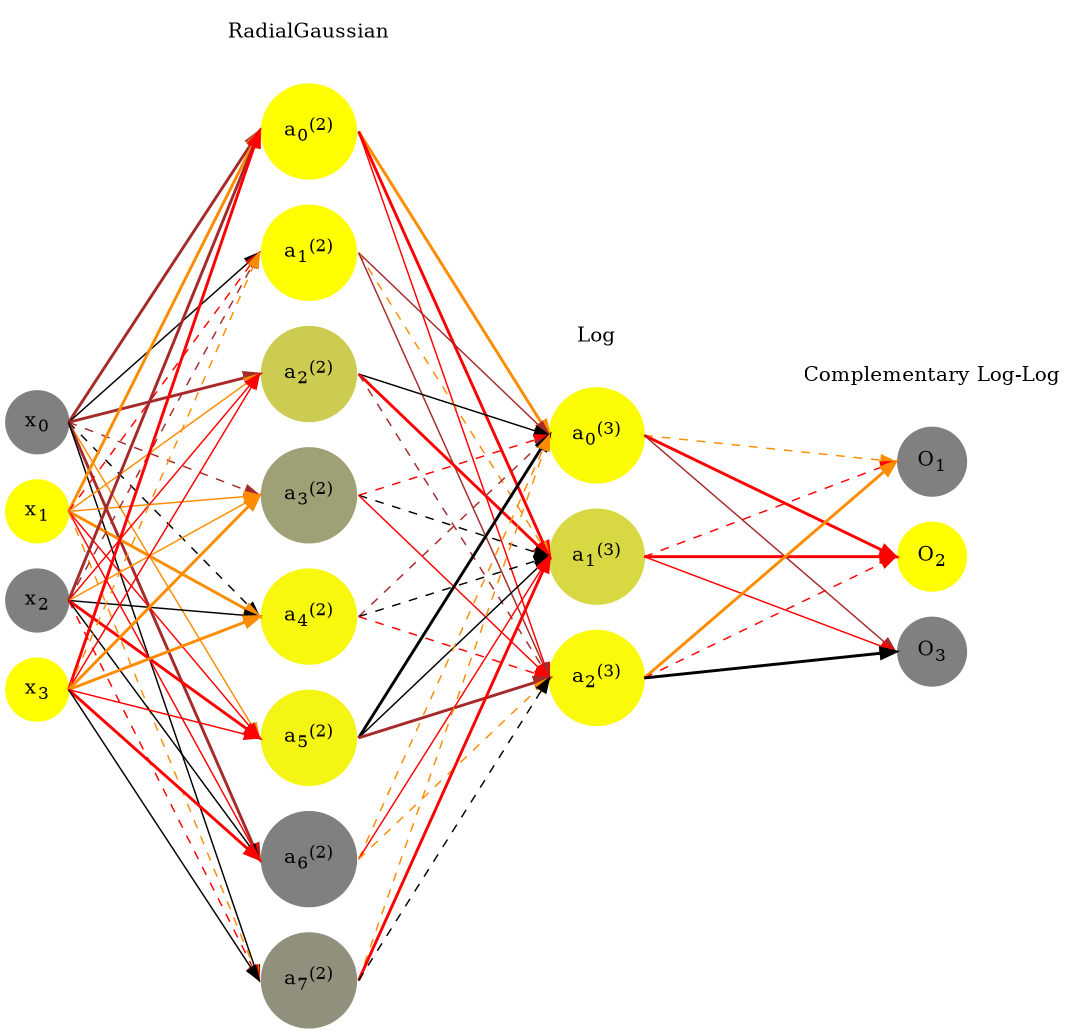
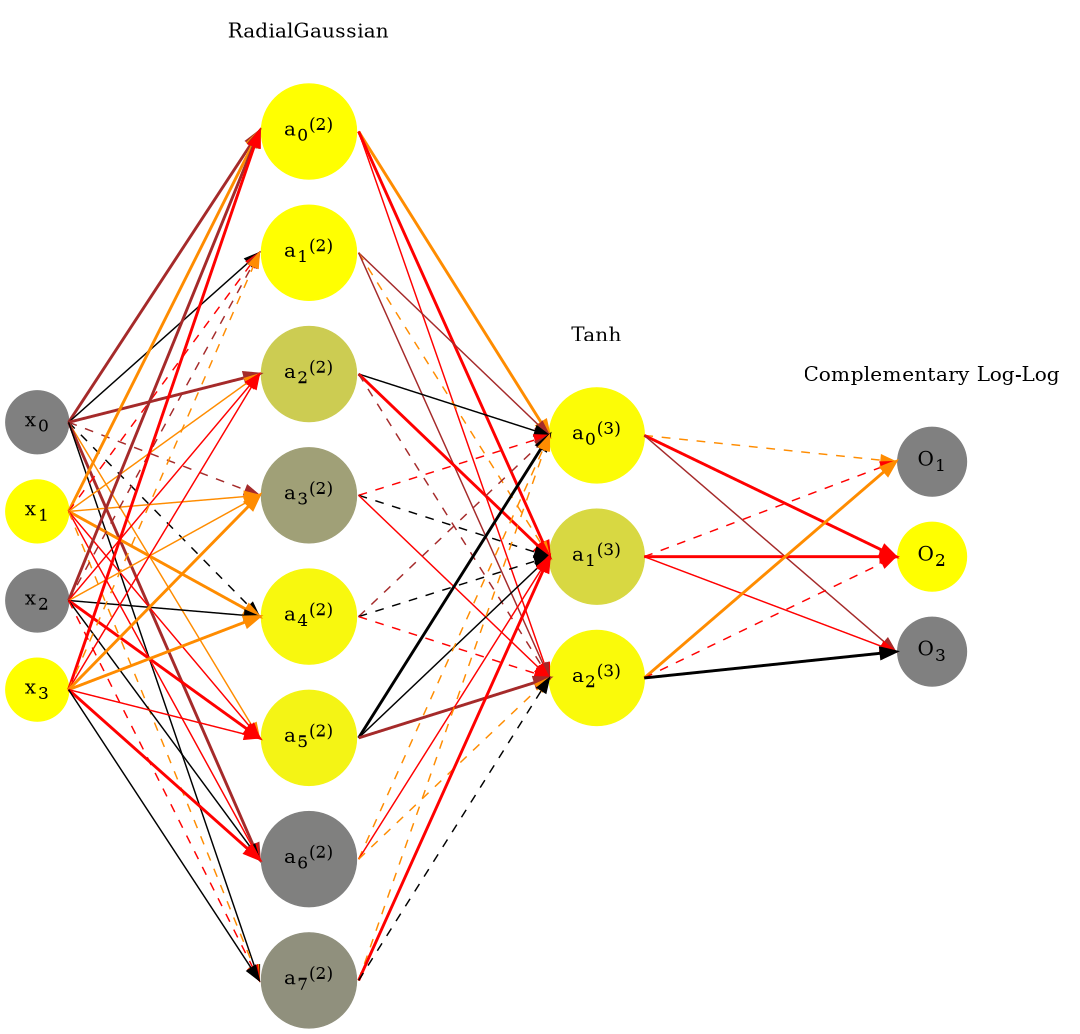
node "Log": label "Log" -> "Tanh"
